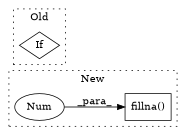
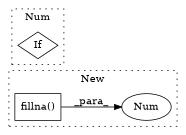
cluster "Old": label "Old" -> "Num"
edge "Num" -> "fillna()": reversed
